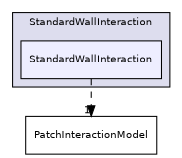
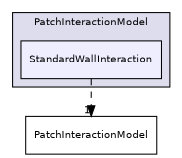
cluster "StandardWallInteraction": label "StandardWallInteraction" -> "PatchInteractionModel"
